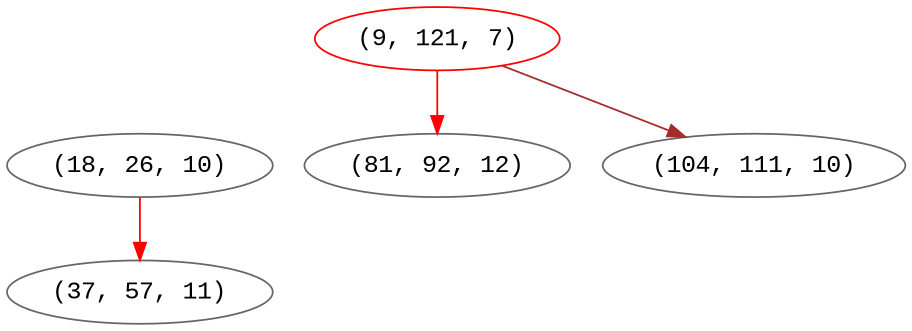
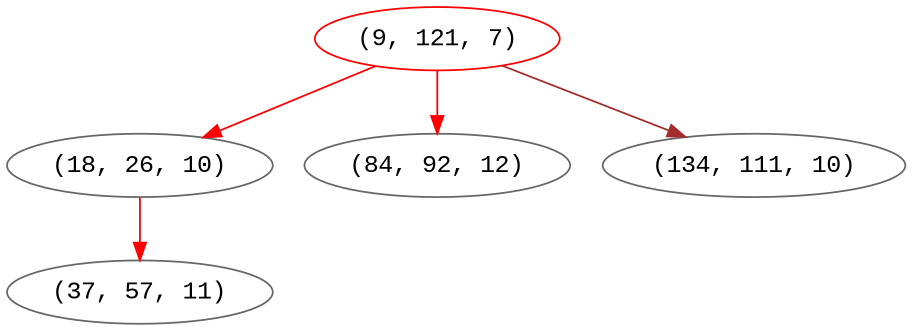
edge "(9, 121, 7)" -> "(18, 26, 10)": added
node "(81, 92, 12)": label "(81, 92, 12)" -> "(84, 92, 12)"
node "(104, 111, 10)": label "(104, 111, 10)" -> "(134, 111, 10)"
